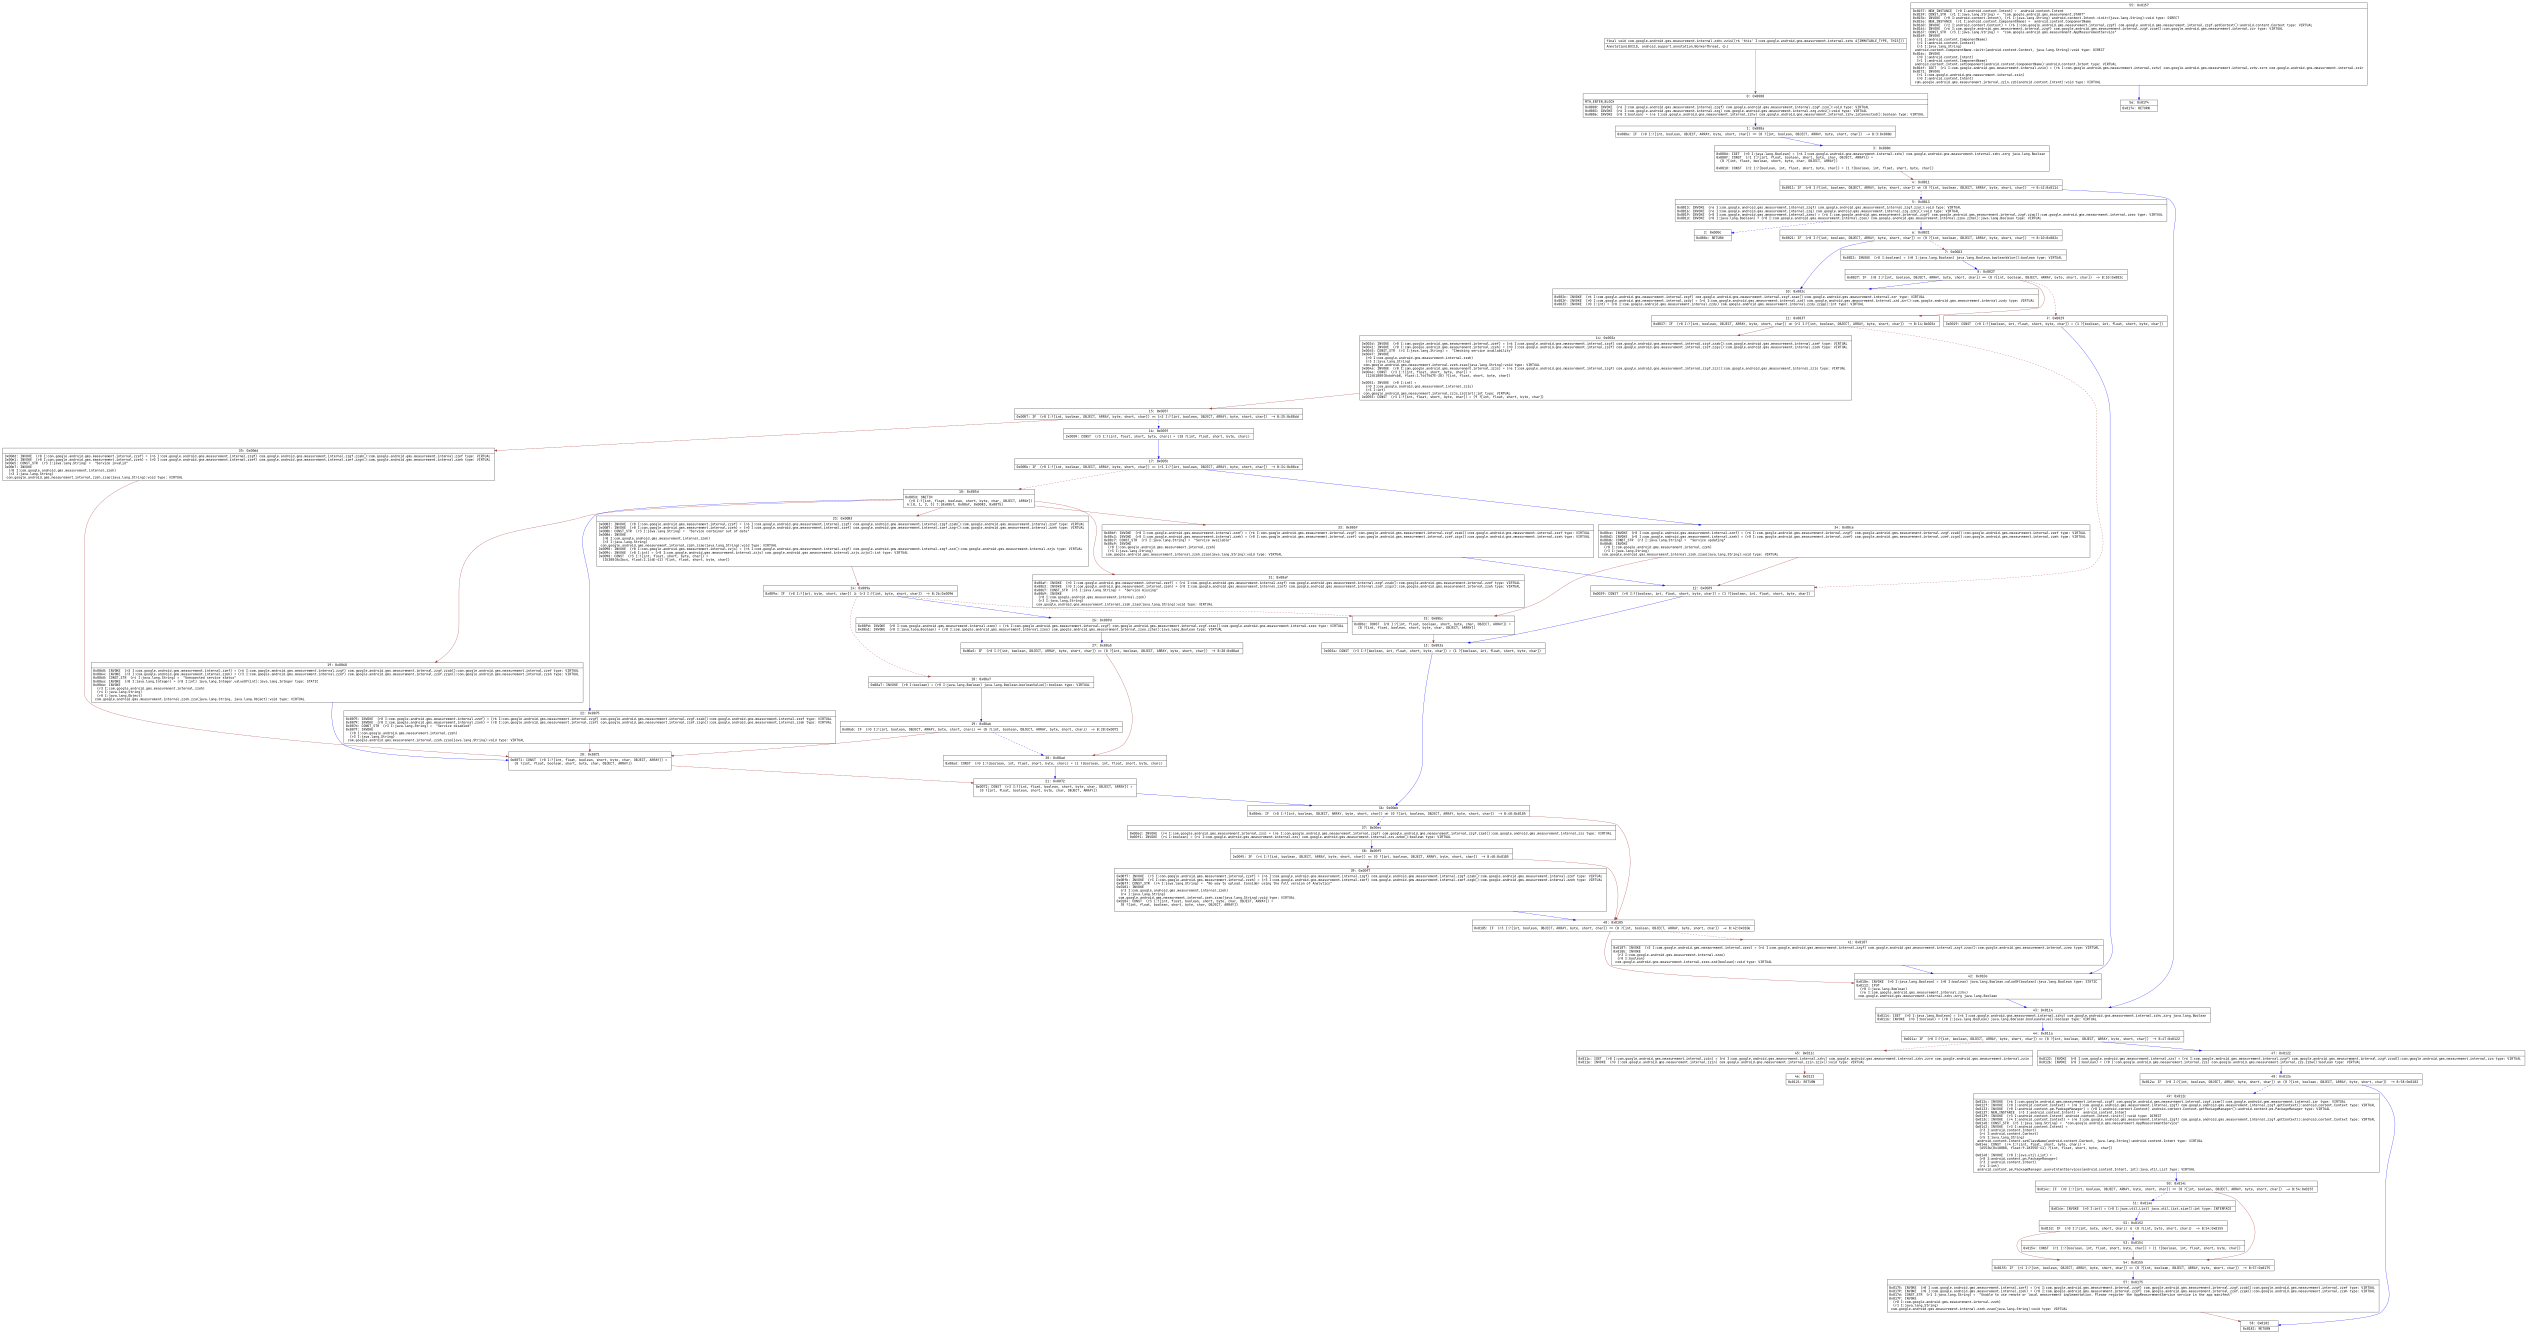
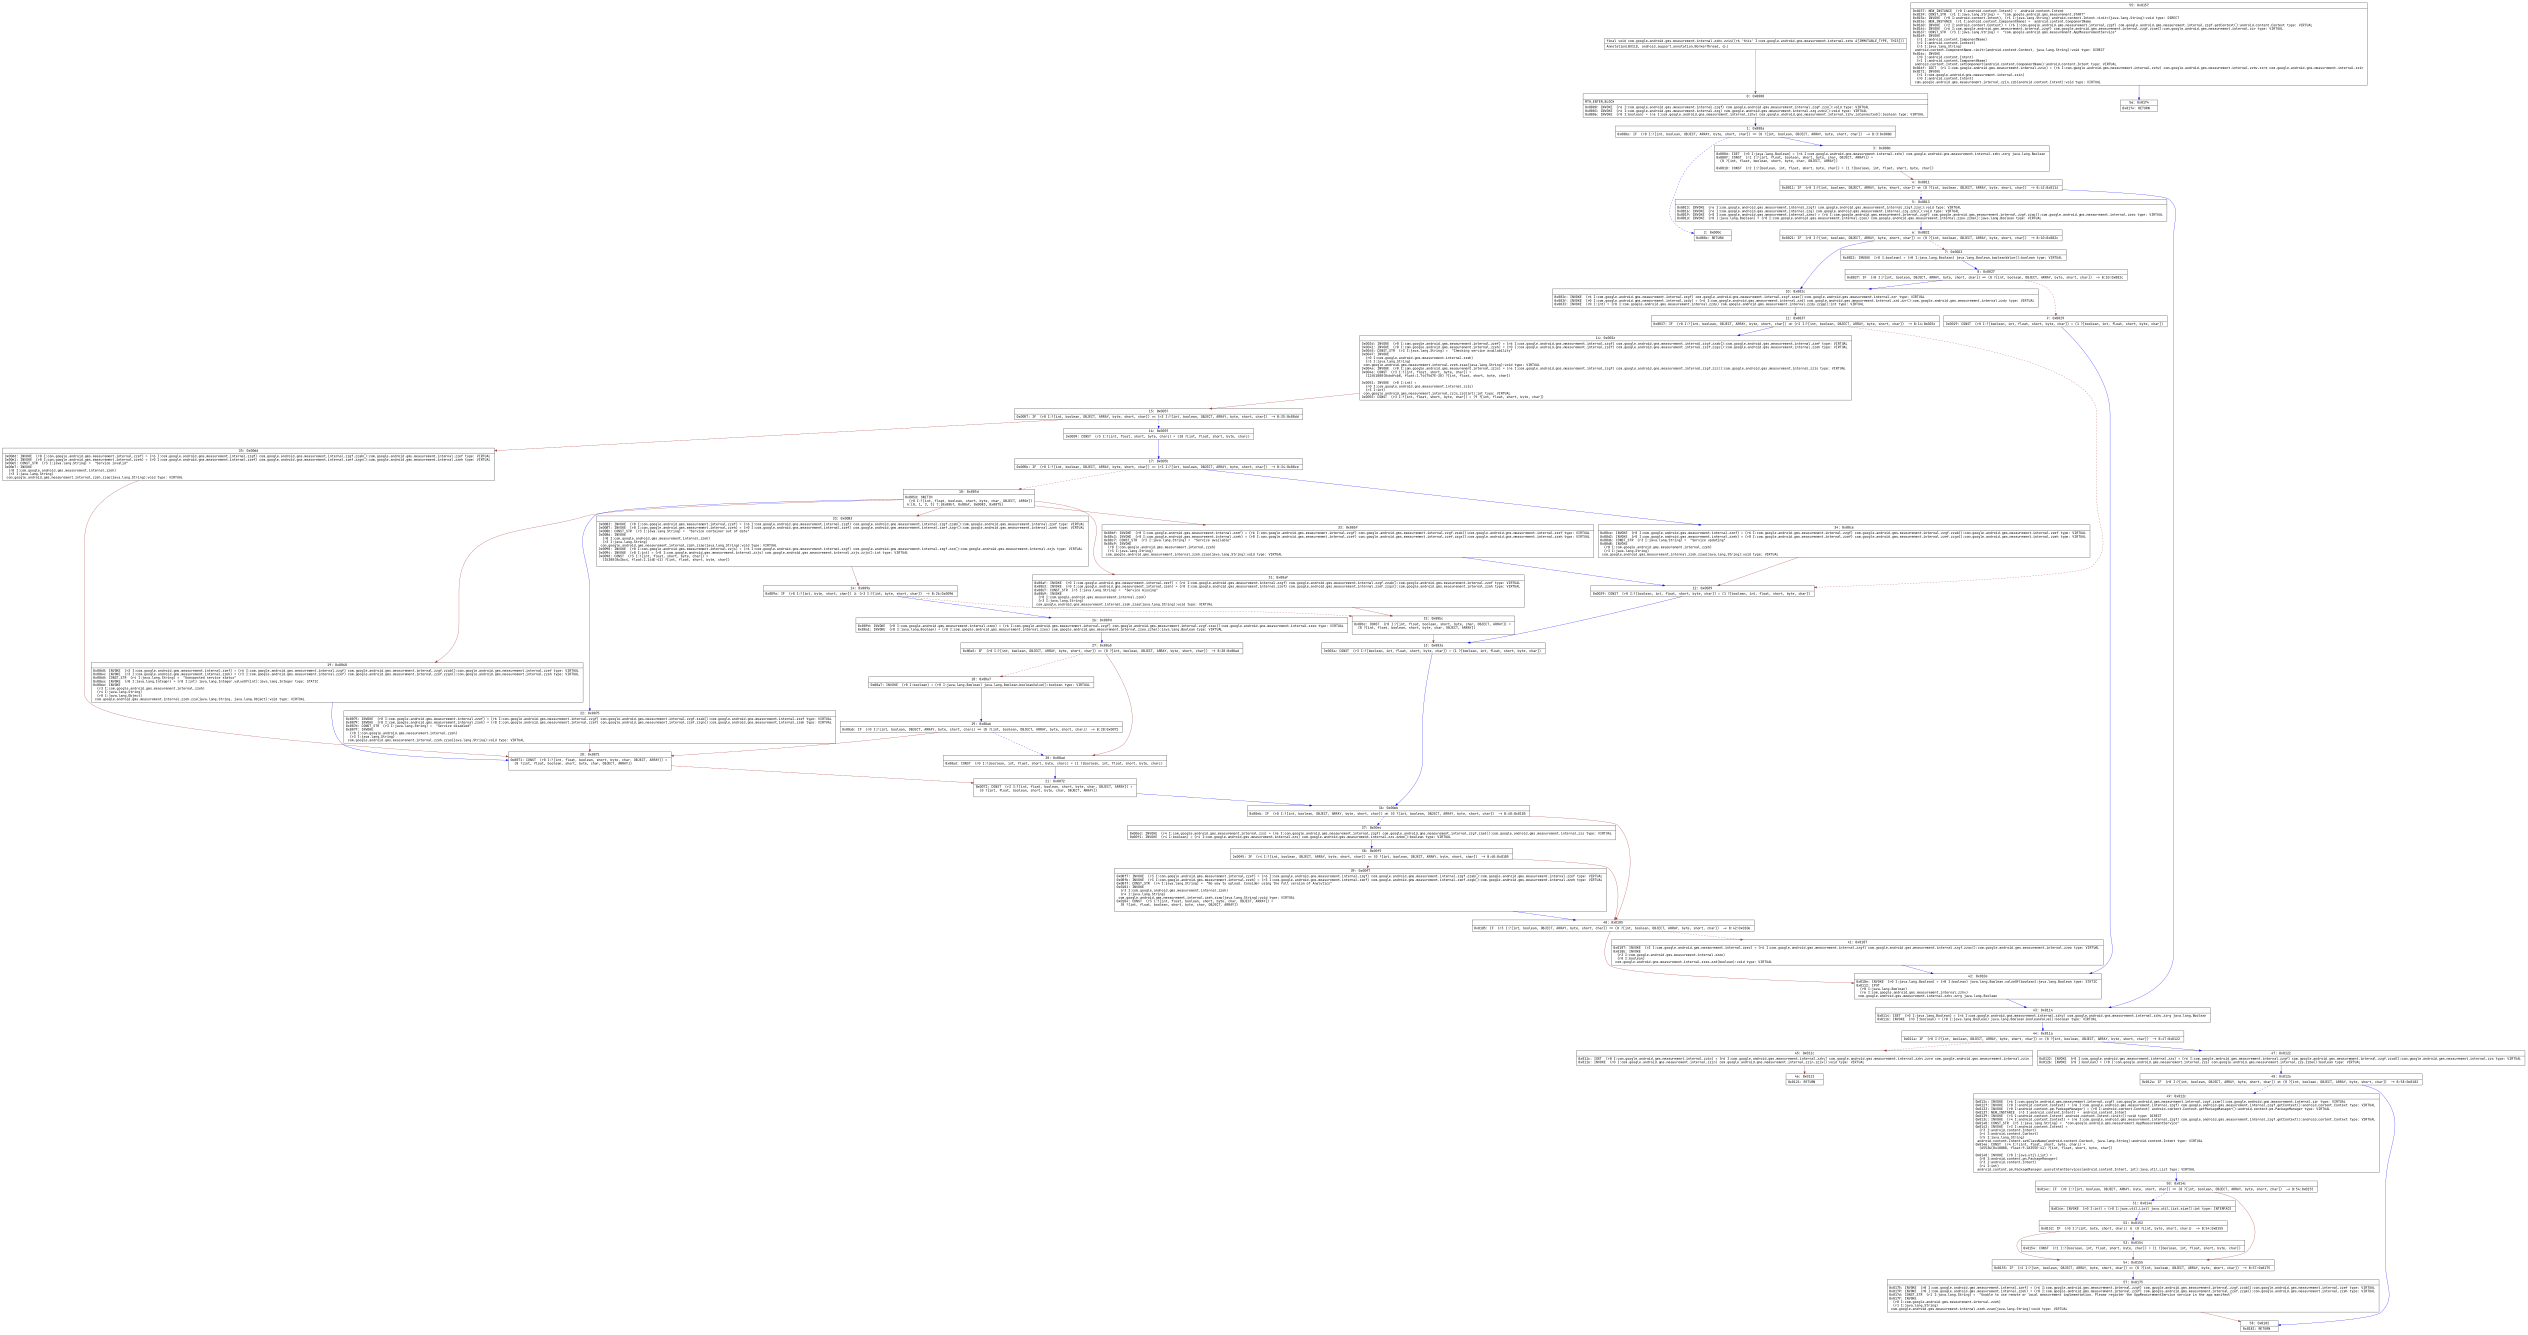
edge "5: 0x0013" -> "2: 0x000c": now "1: 0x000a" -> "2: 0x000c"
edge "8: 0x0027" -> "11: 0x0037": now "10: 0x002c" -> "11: 0x0037"
edge "11: 0x0037" -> "14: 0x003d": color brown -> blue
edge "34: 0x00ce" -> "32: 0x00bc": now "31: 0x00af" -> "32: 0x00bc"
edge "24: 0x009a" -> "28: 0x00a7": now "27: 0x00a5" -> "28: 0x00a7"
